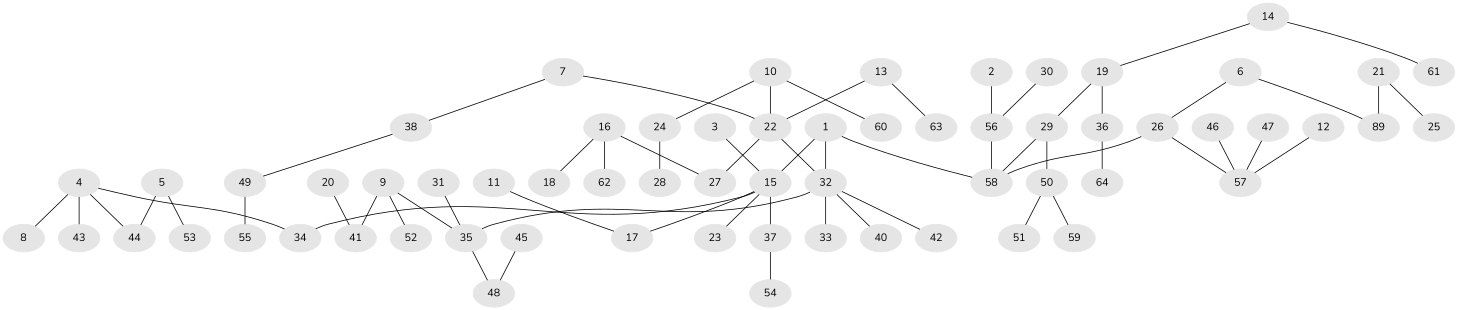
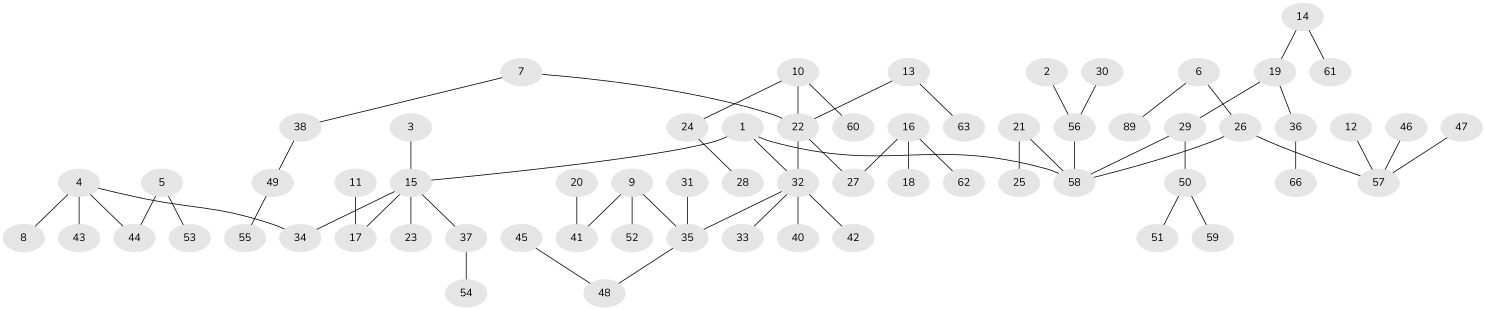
edge "21" -- "89": now "21" -- "58"
node "64": label "64" -> "66"
